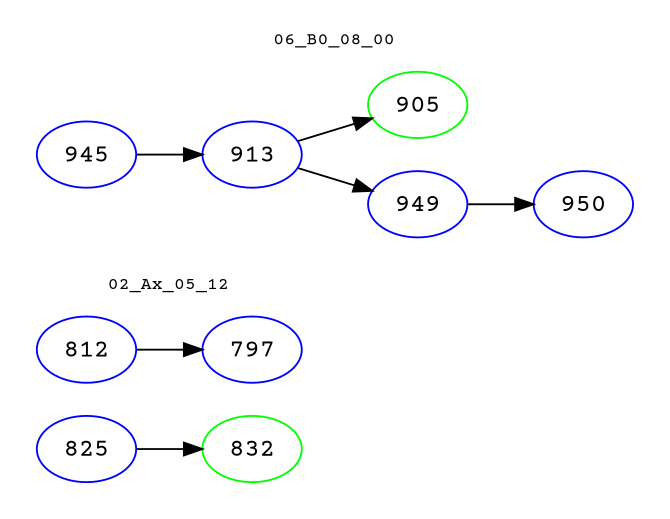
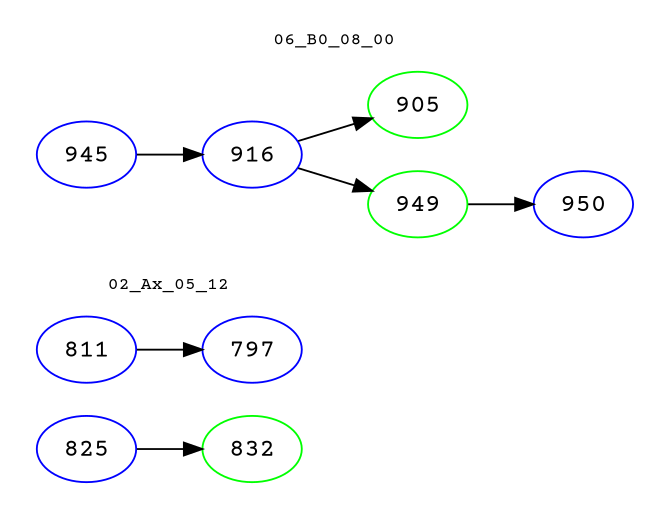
node "913": label "913" -> "916"
node "949": color blue -> green
node "812": label "812" -> "811"
